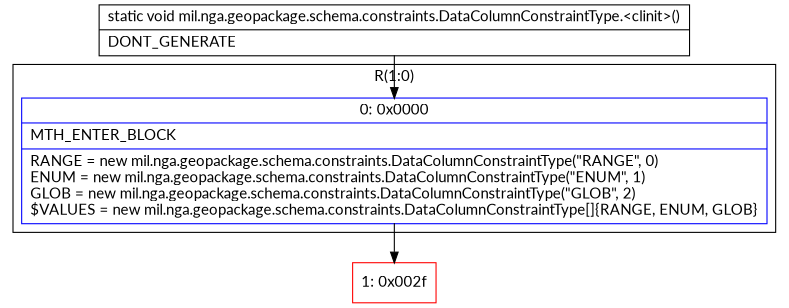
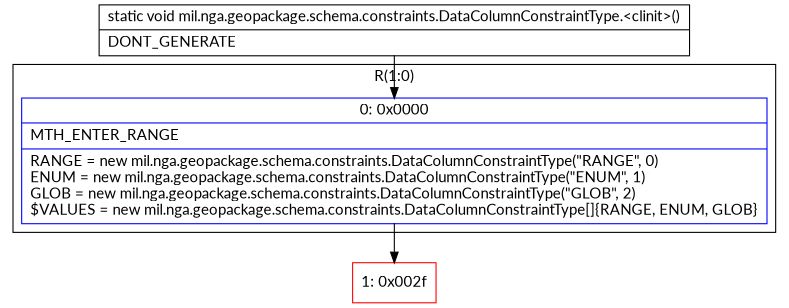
node "0: 0x0000": text "MTH_ENTER_BLOCK" -> "MTH_ENTER_RANGE"
